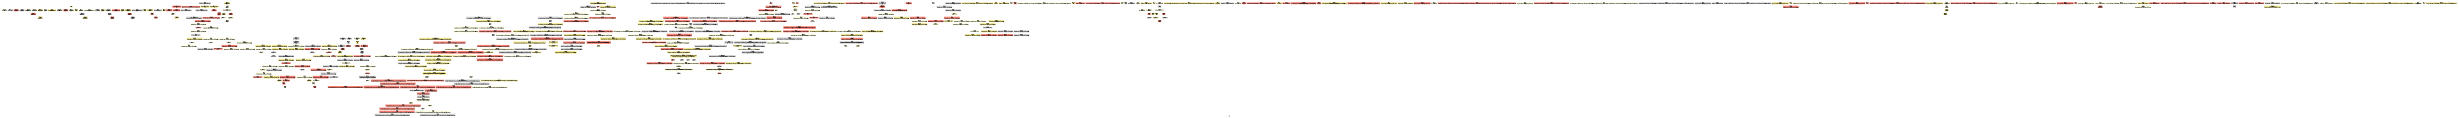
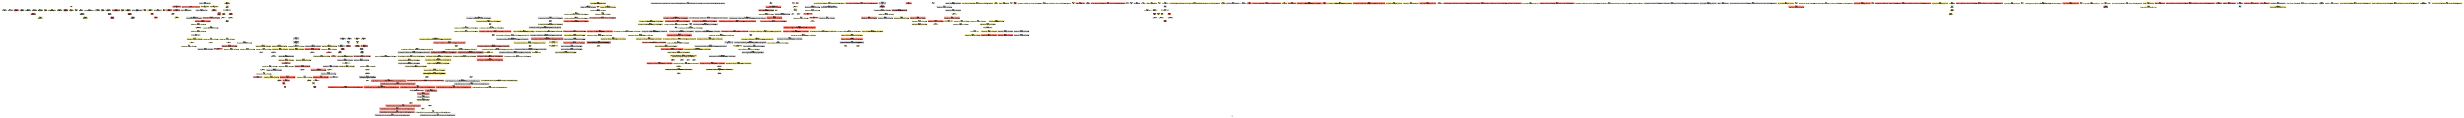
node "NodeID: 3": added
